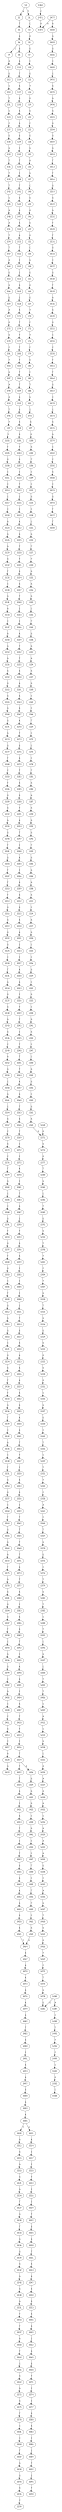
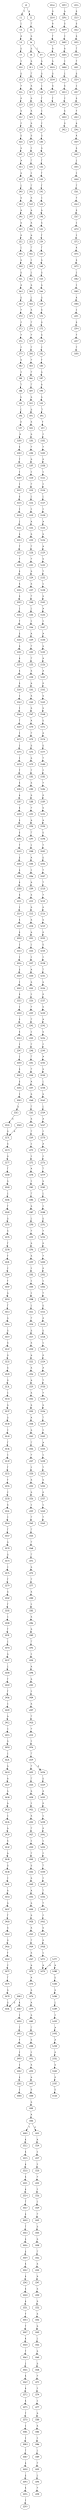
node "S513": removed
edge "S363" -> "S366": removed, label "G"
edge "S390" -> "S393": removed, label "C"
edge "S465" -> "S464": now "S465" -> "S468"
